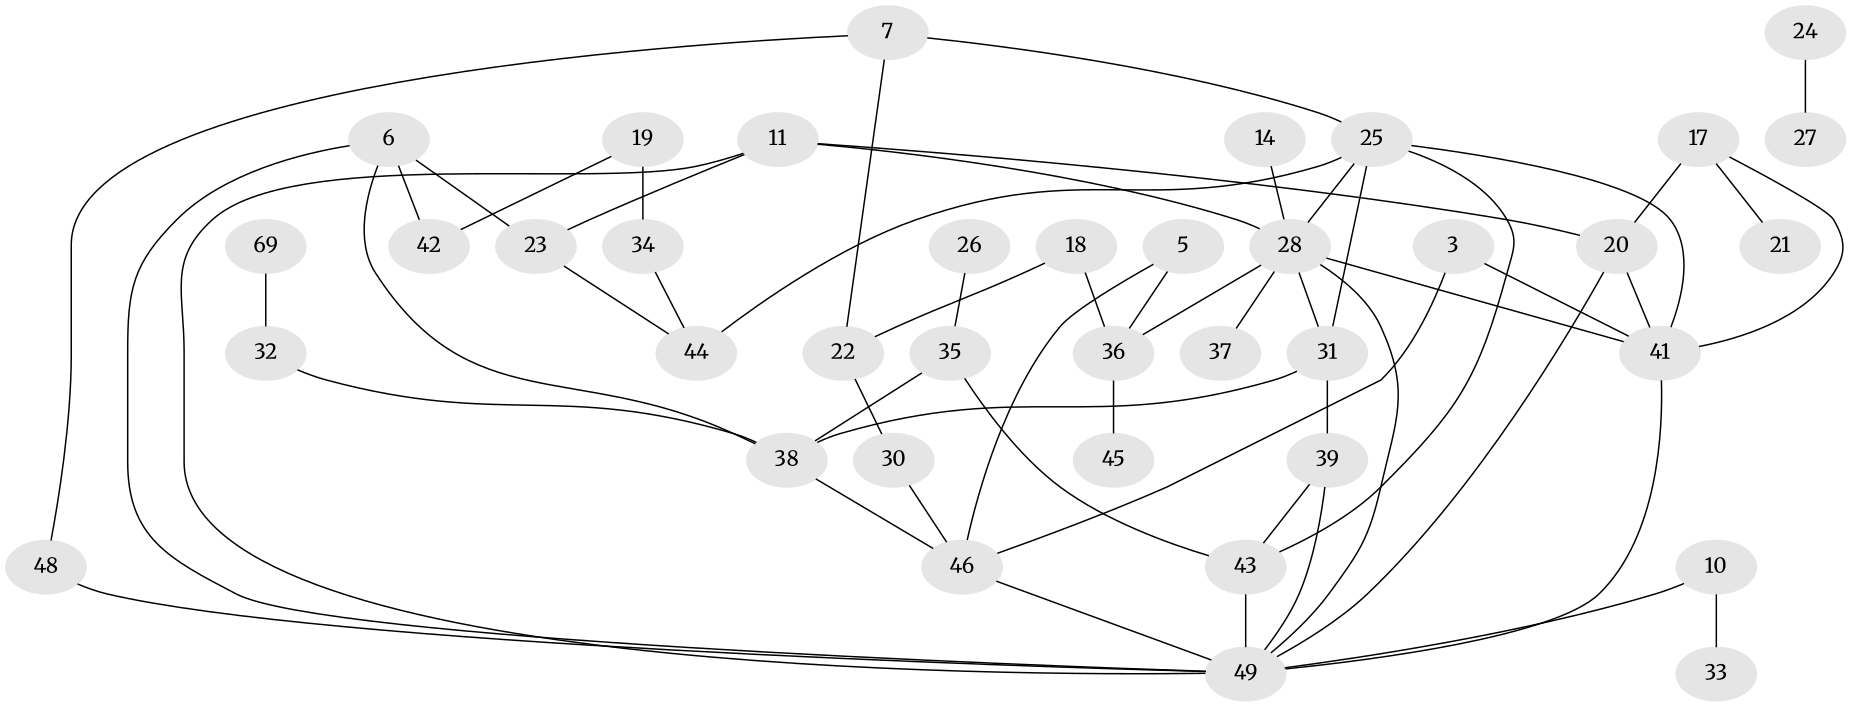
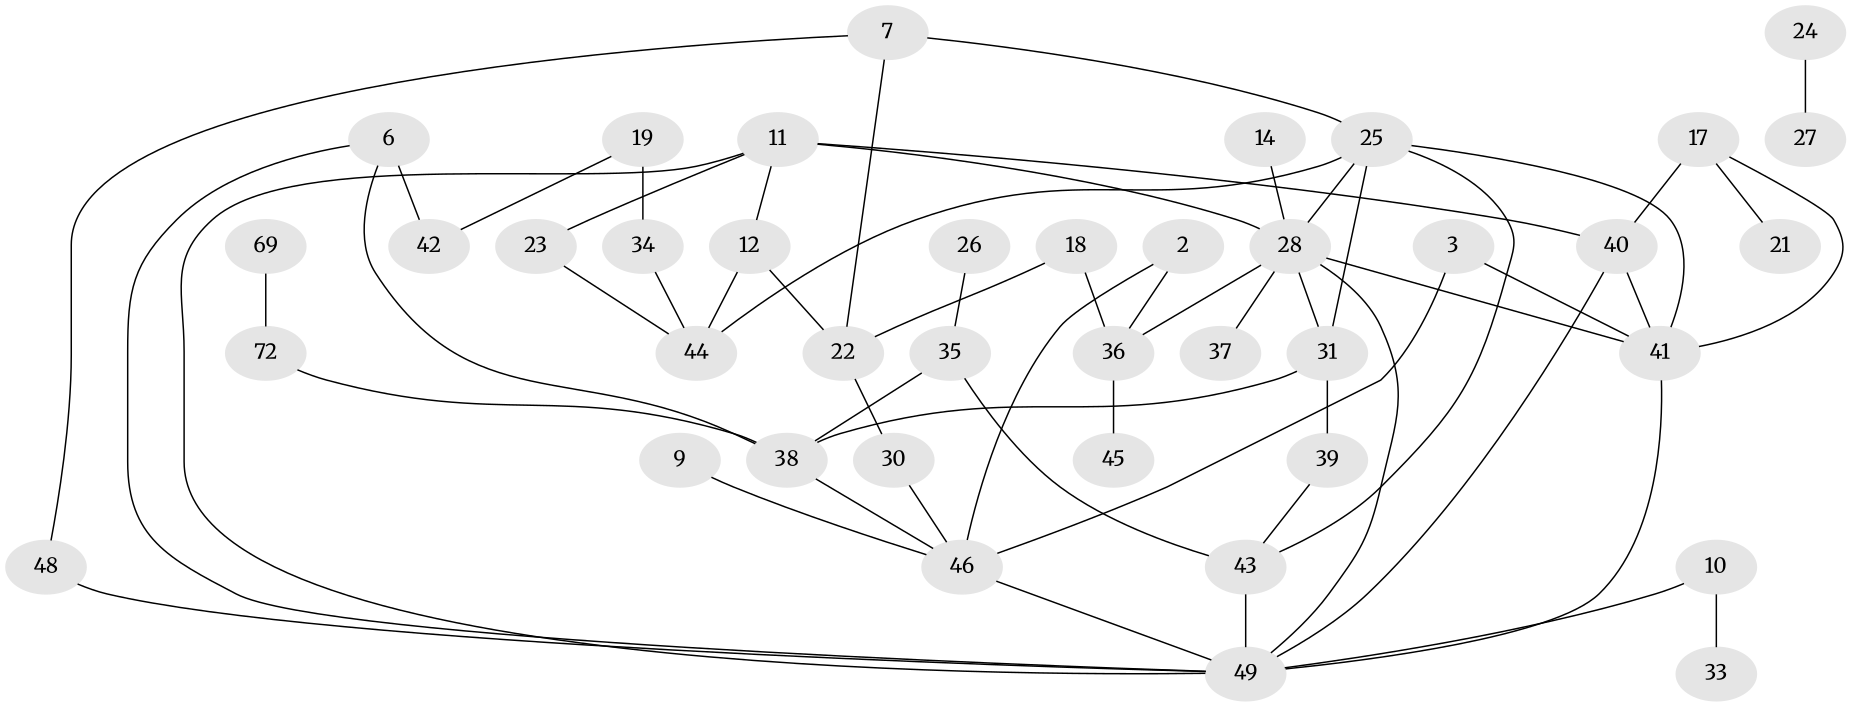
edge "6" -- "23": removed
node "12": added
node "5": label "5" -> "2"
node "20": label "20" -> "40"
node "32": label "32" -> "72"
node "9": added
edge "39" -- "49": removed
